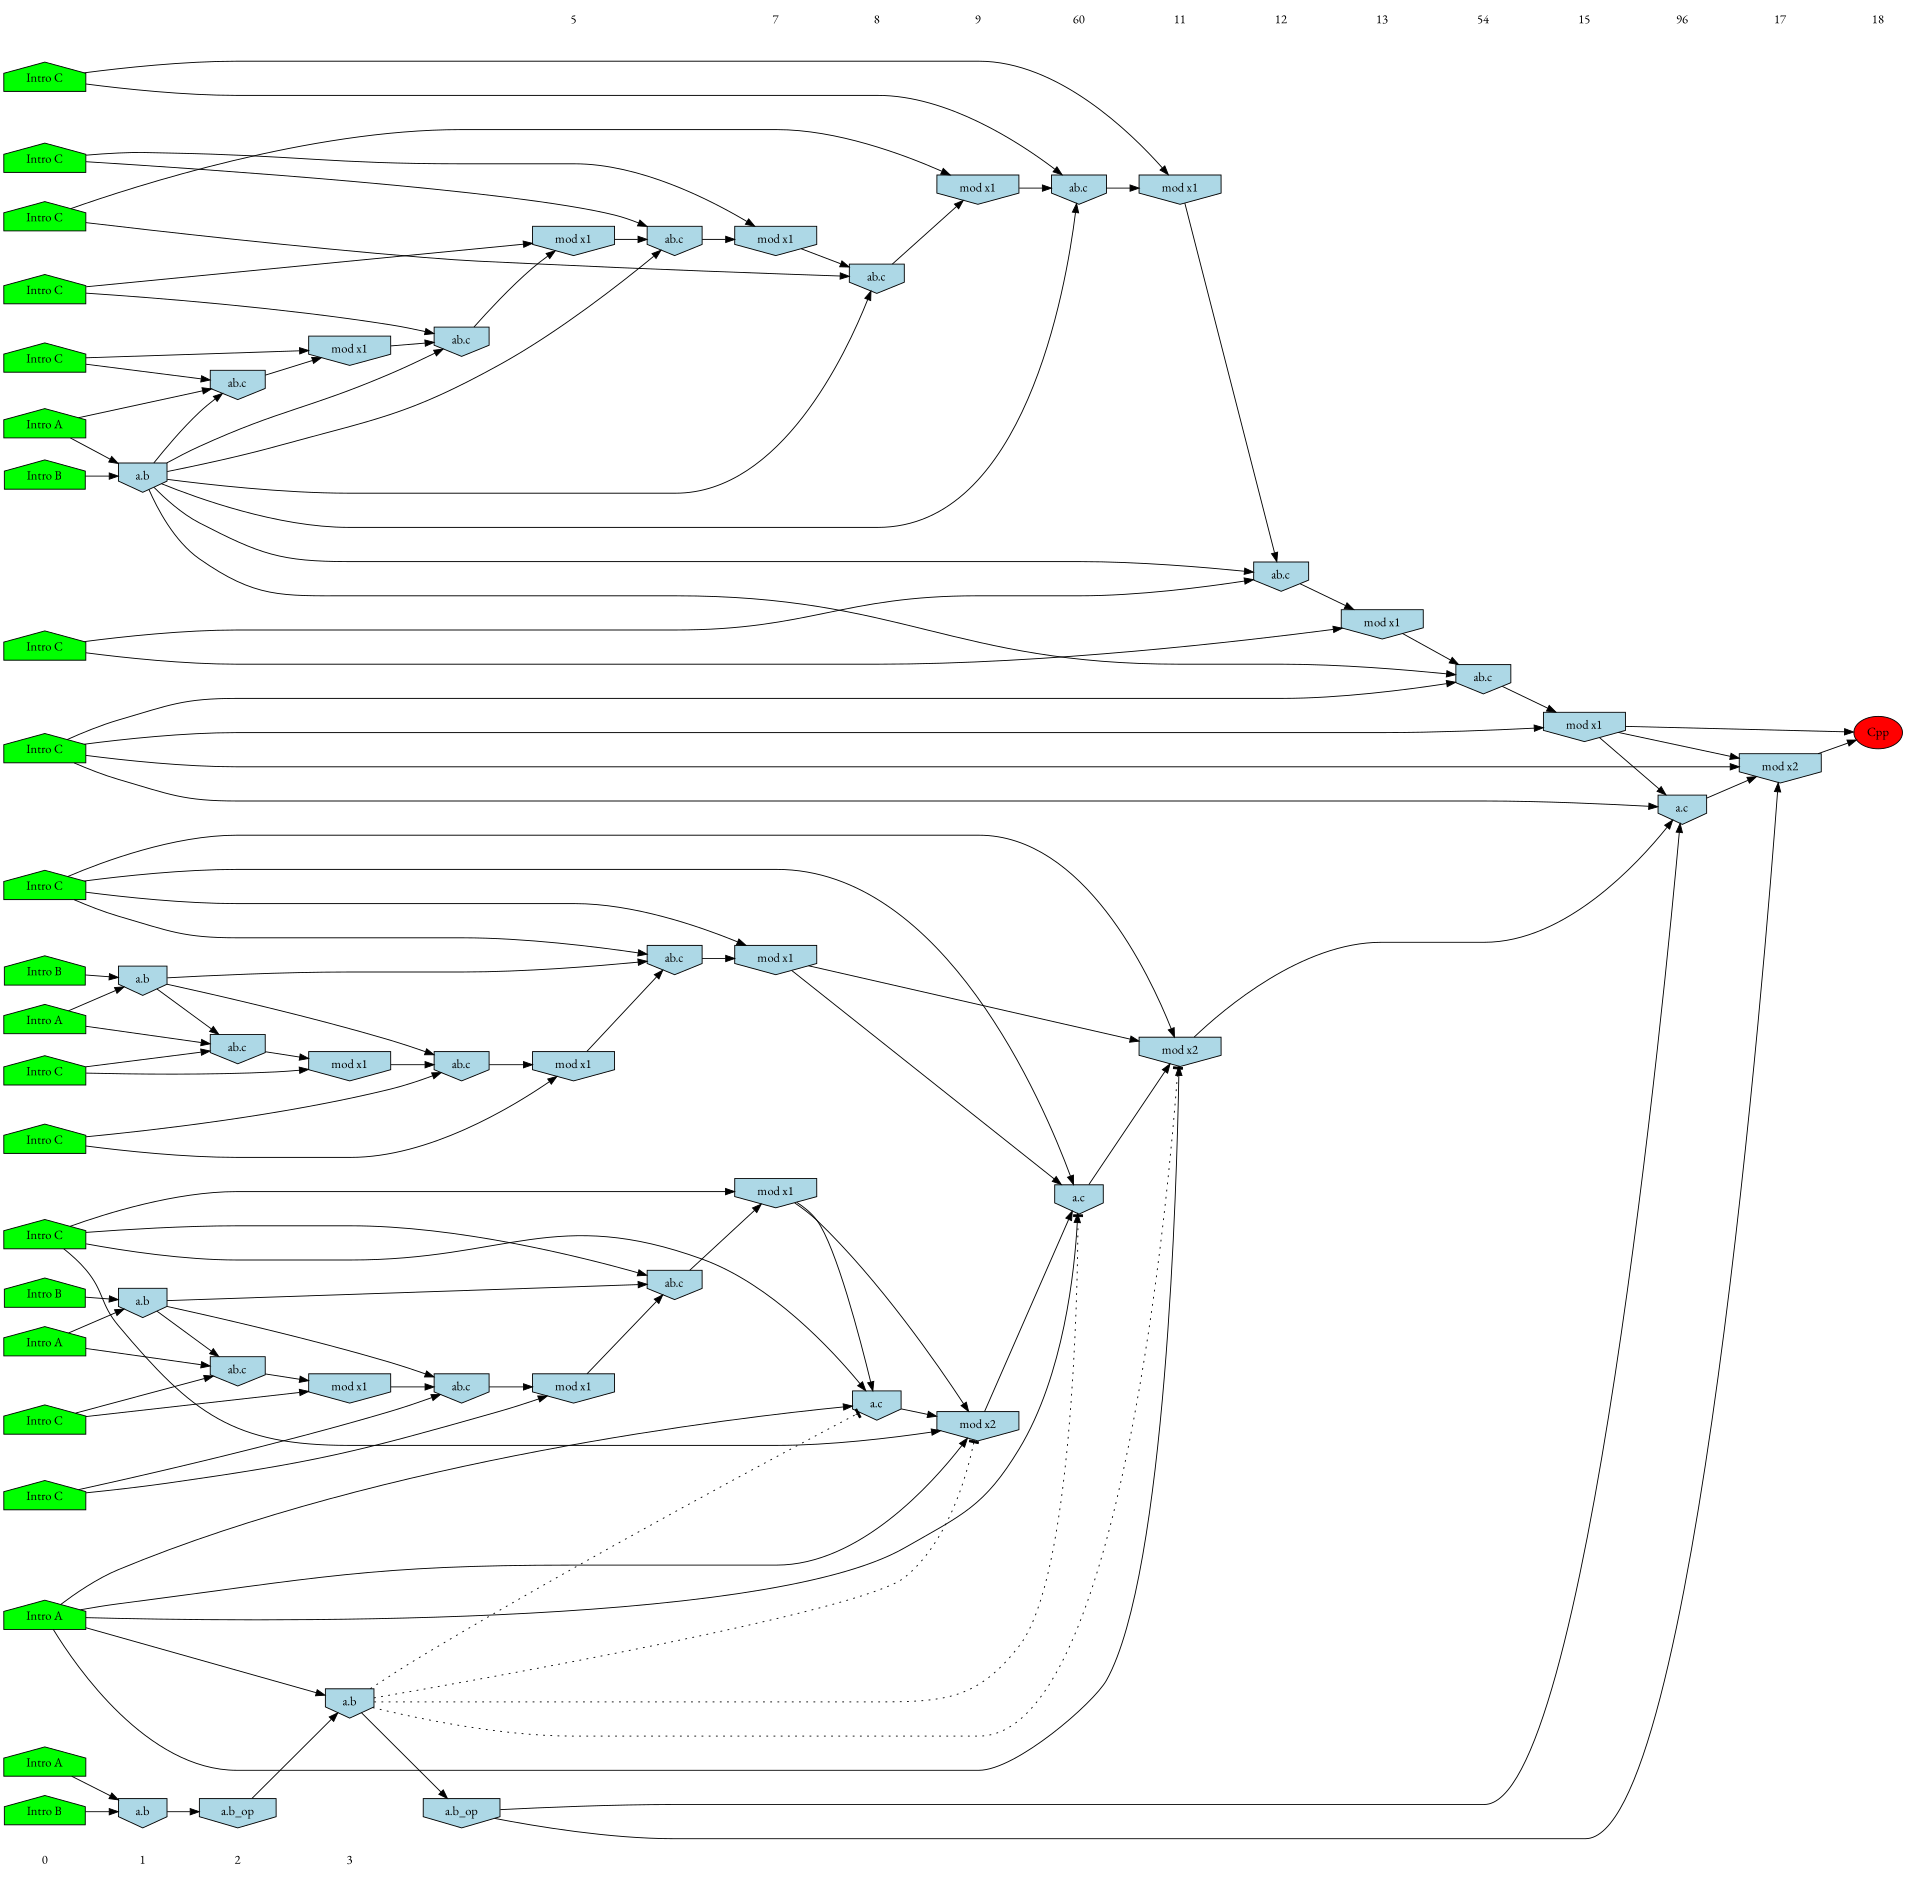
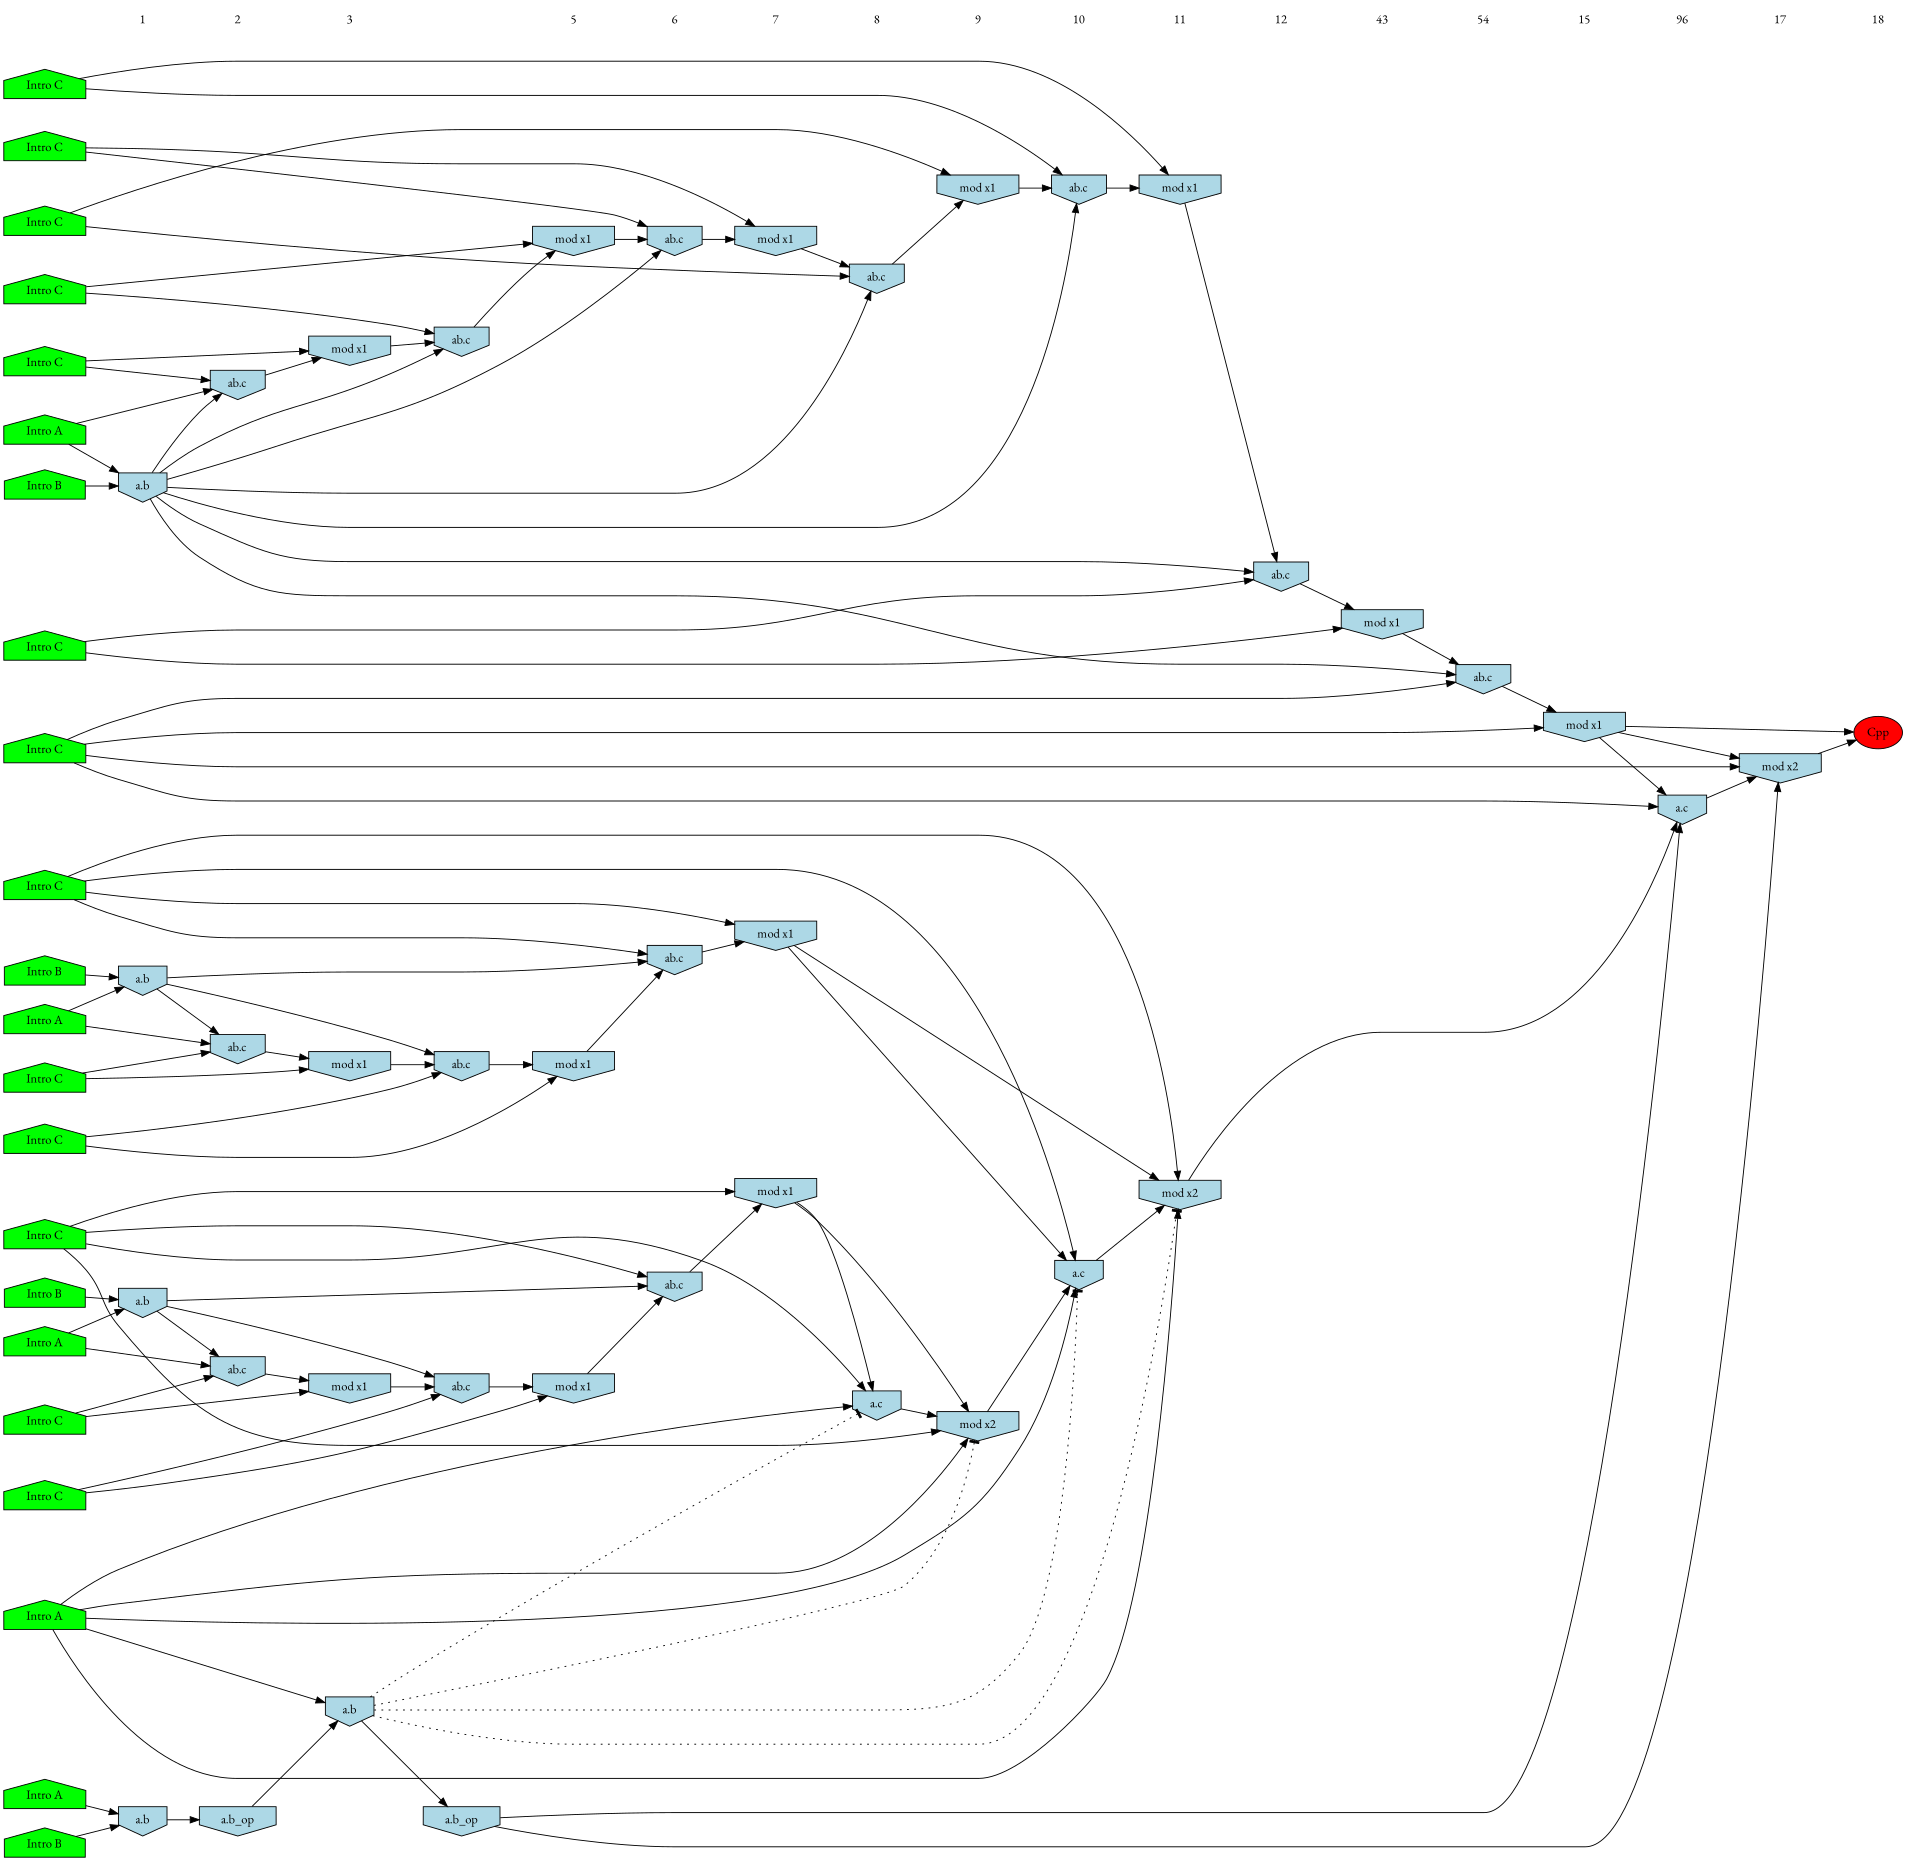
node "6": added
node "60": label "60" -> "10"
node "13": label "13" -> "43"
node "0": removed
